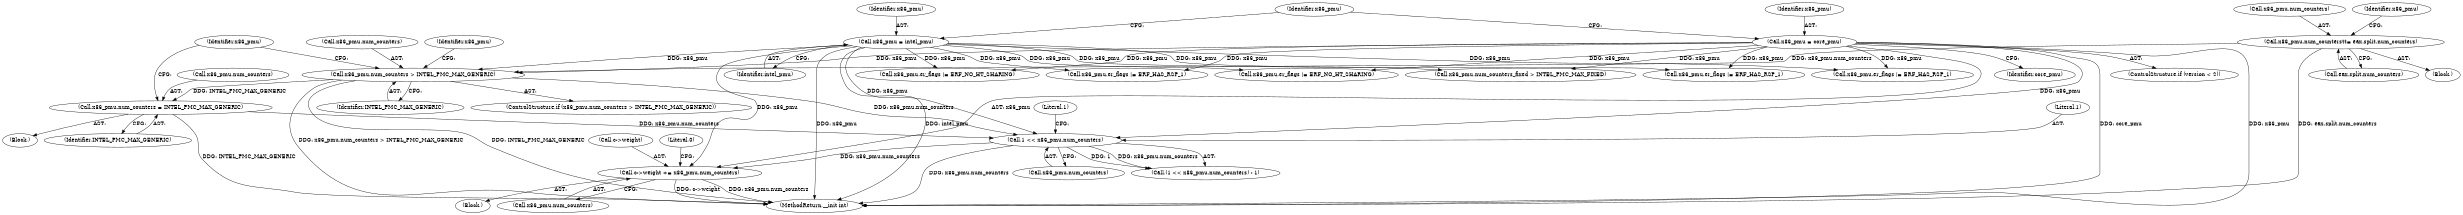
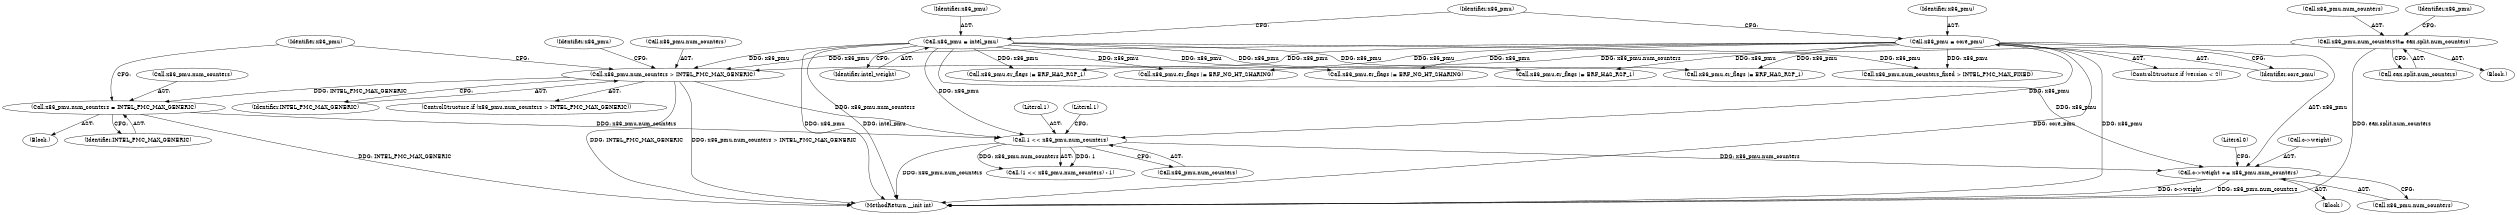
edge "(Identifier,core_pmu)" -> "(Call,x86_pmu = core_pmu)": added, label "AST:"
node "(Identifier,intel_pmu)": label "(Identifier,intel_pmu)" -> "(Identifier,intel_weight)"
